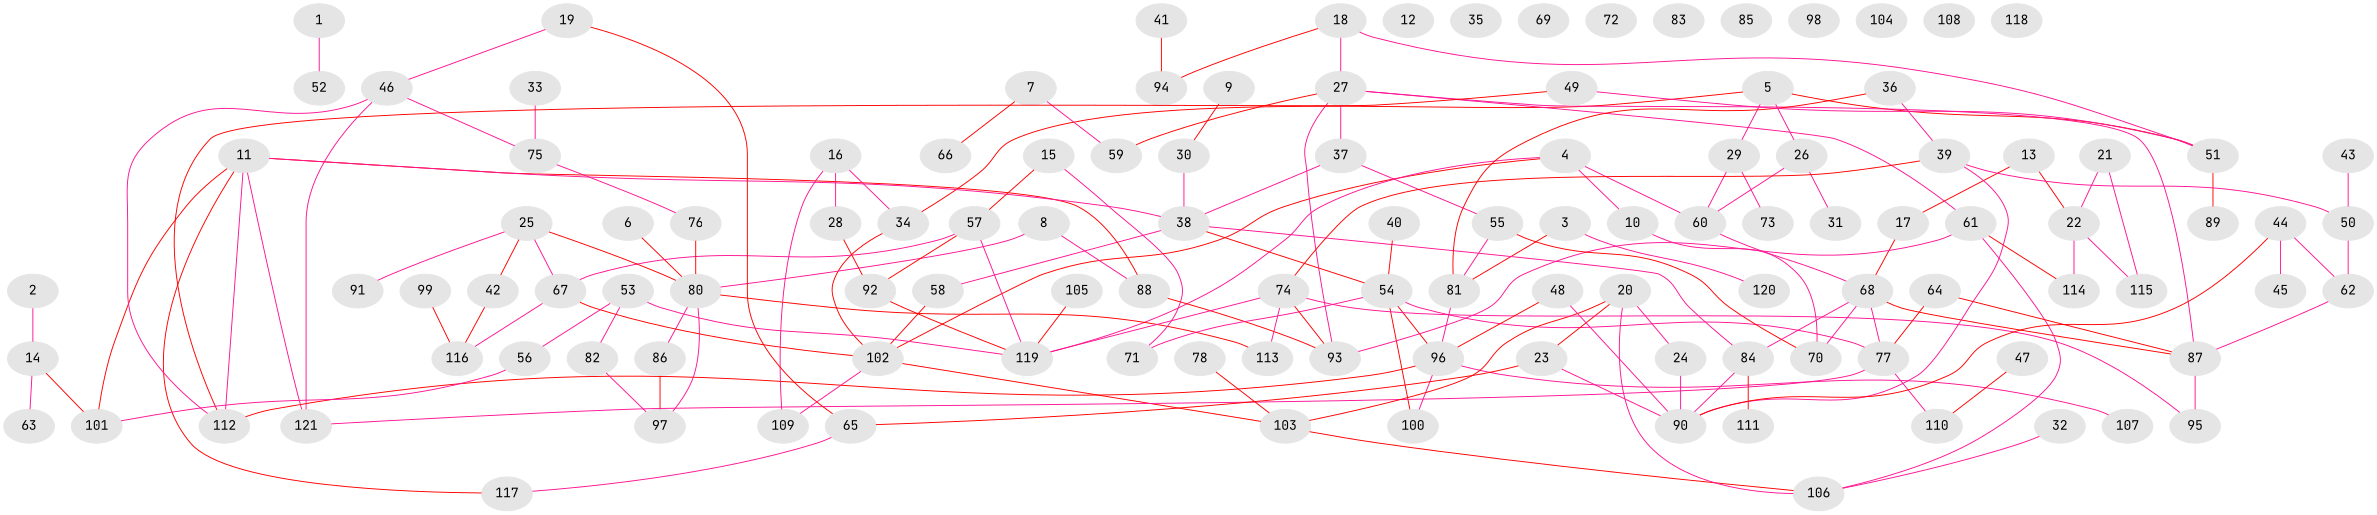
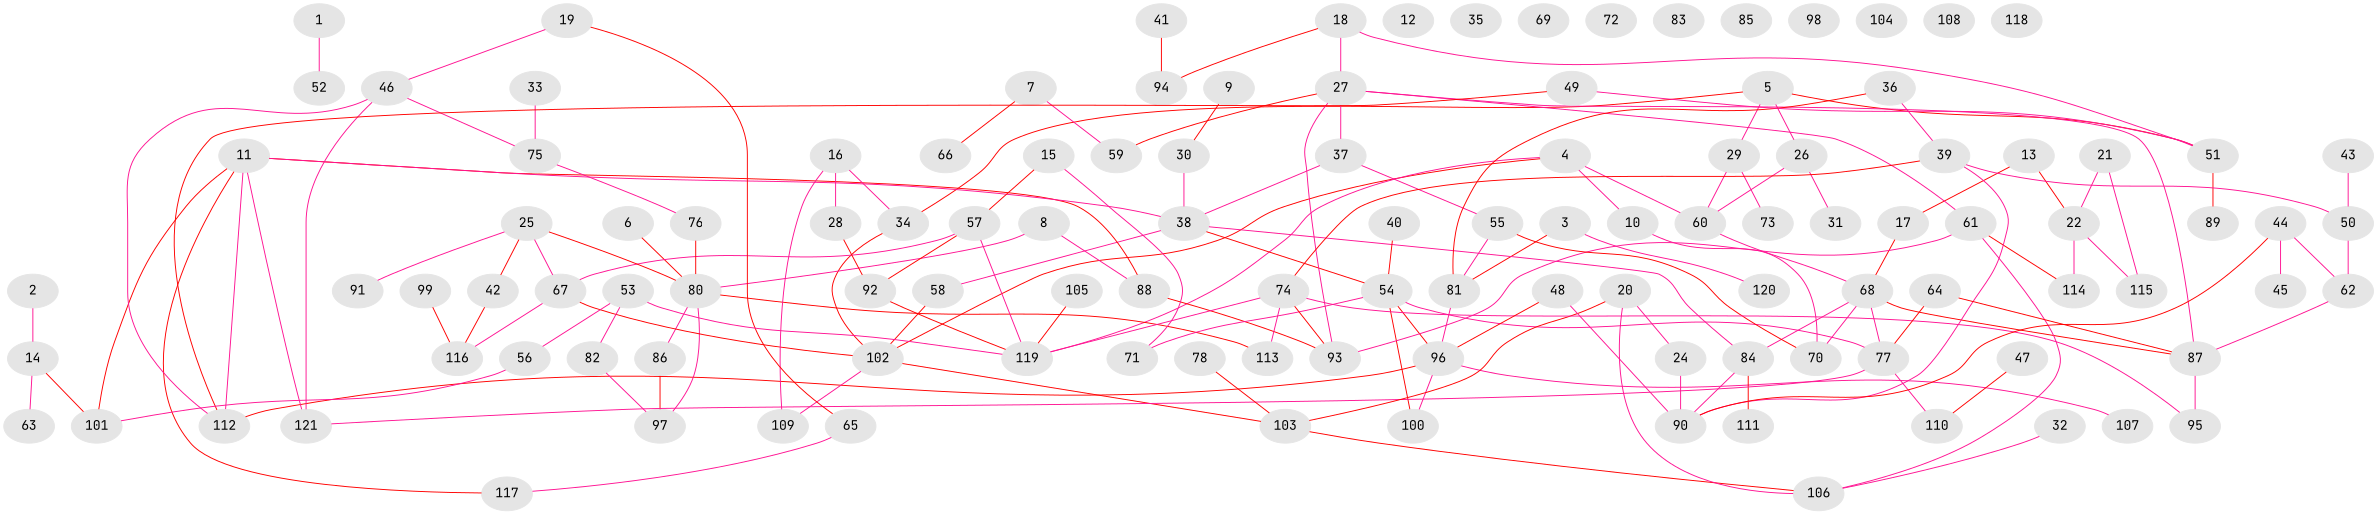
node "23": removed
